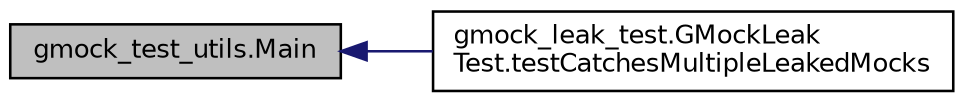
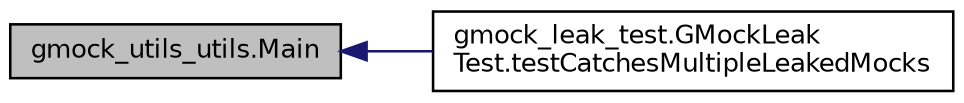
node "gmock_test_utils.Main": label "gmock_test_utils.Main" -> "gmock_utils_utils.Main"
